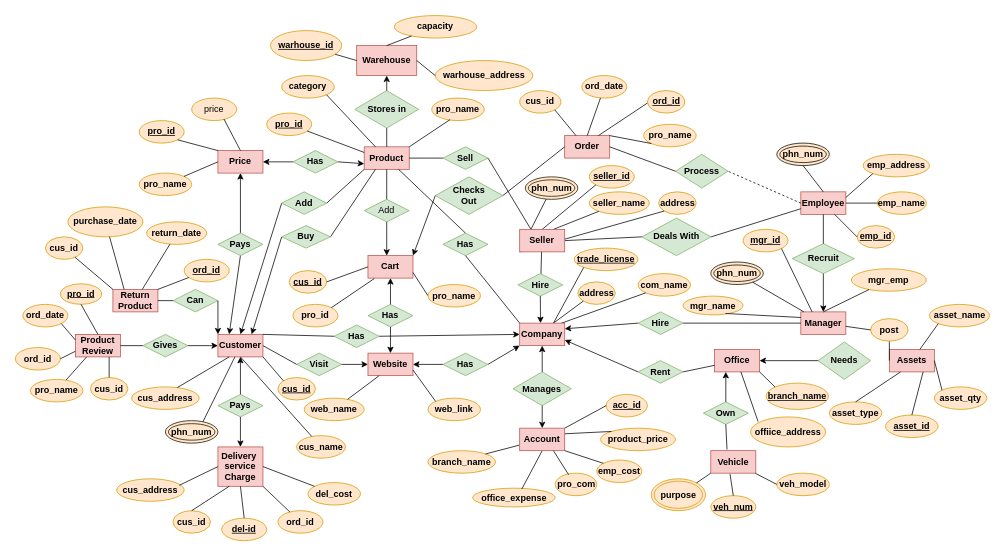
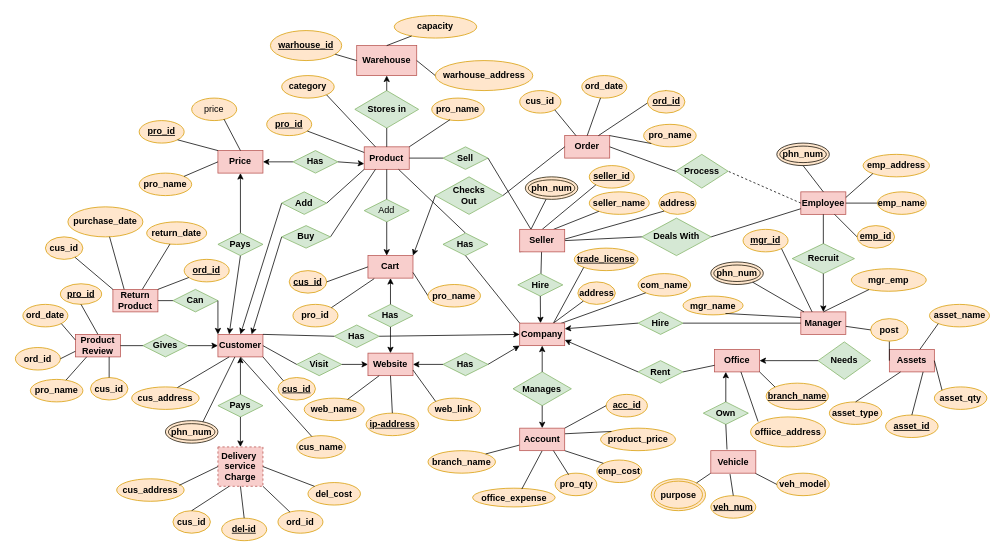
edge "Website" -- "ip-address": added
node "ip-address": added
node "Delivery service Charge": style solid -> dashed
node "pro_com": label "pro_com" -> "pro_qty"
